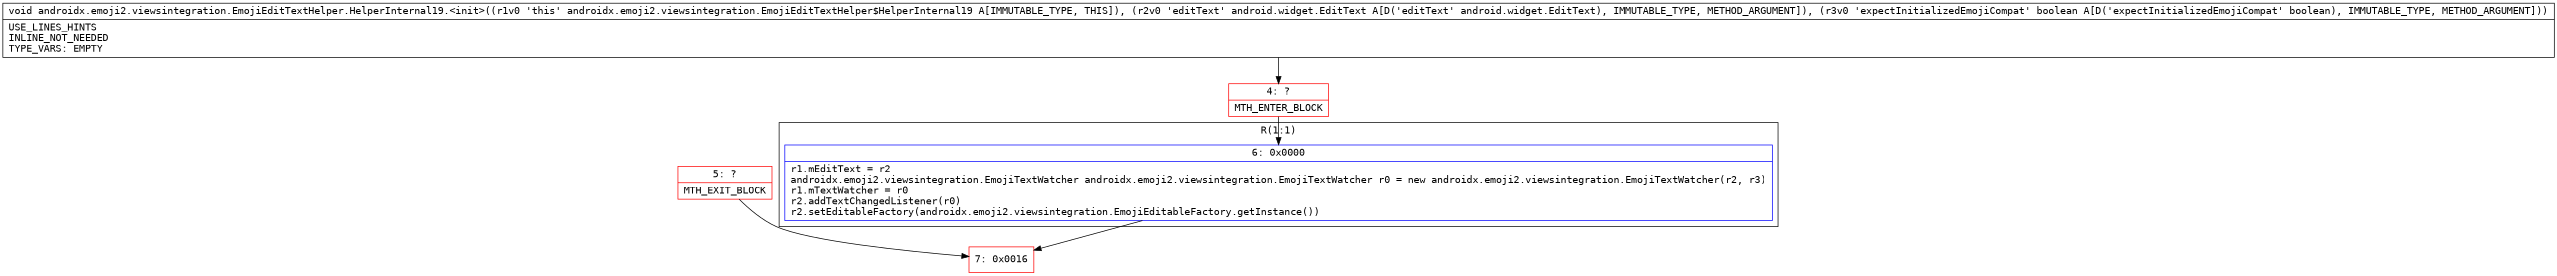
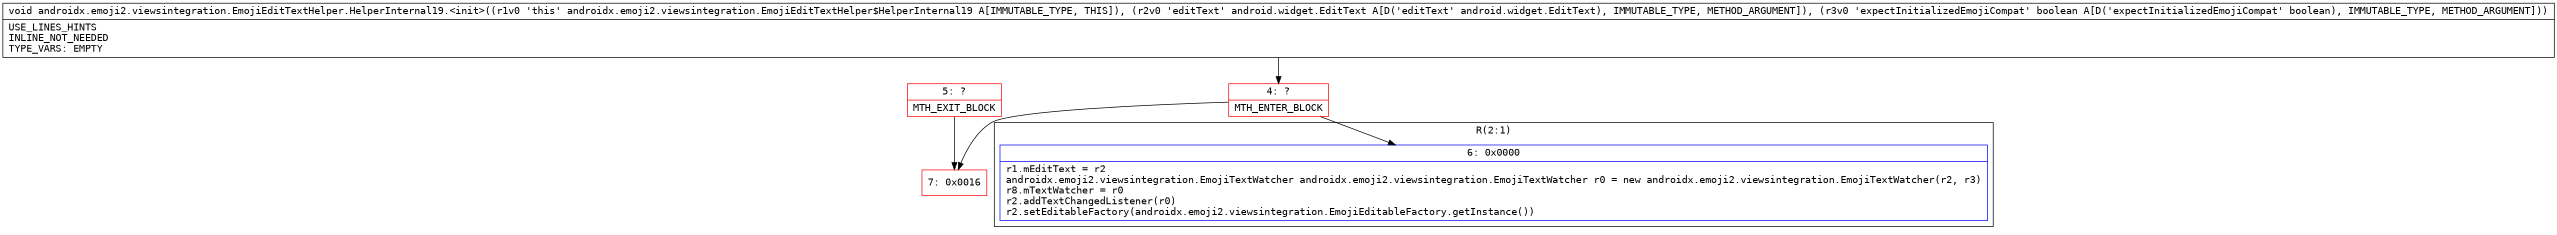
cluster "R(1:1)": label "R(1:1)" -> "R(2:1)"
node "6: 0x0000": text "r1.mTextWatcher = r0" -> "r8.mTextWatcher = r0"
edge "6: 0x0000" -> "7: 0x0016": now "4: ?" -> "7: 0x0016"
